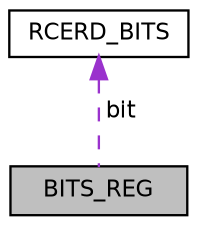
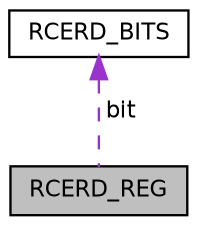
node "BITS_REG": label "BITS_REG" -> "RCERD_REG"
